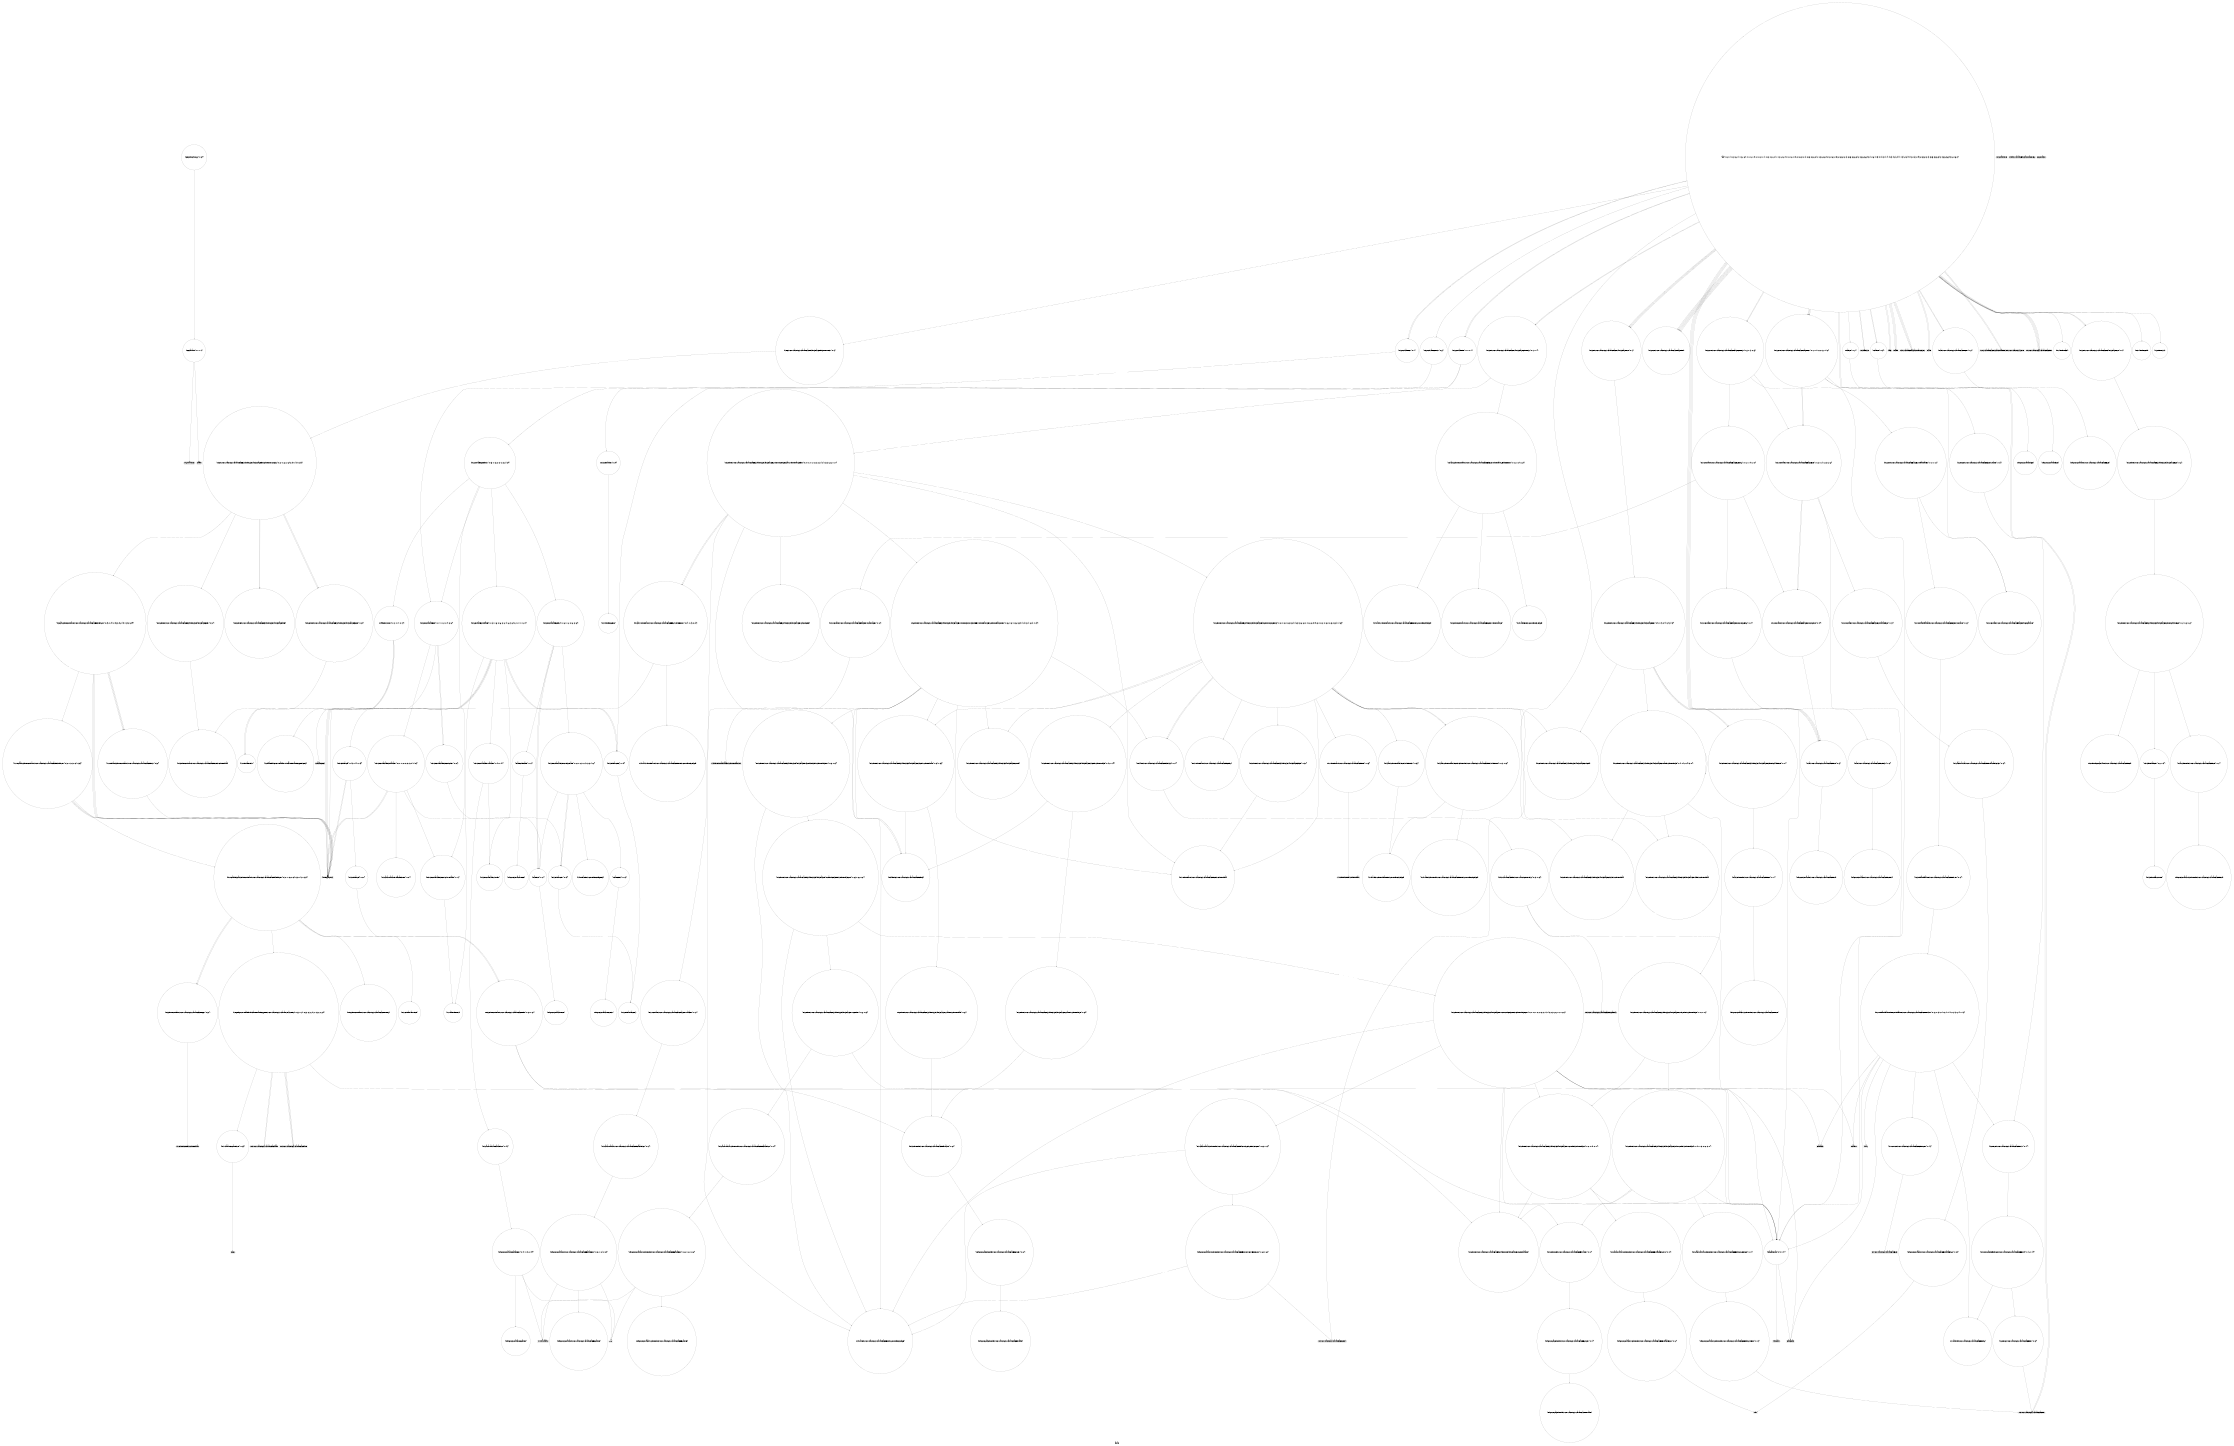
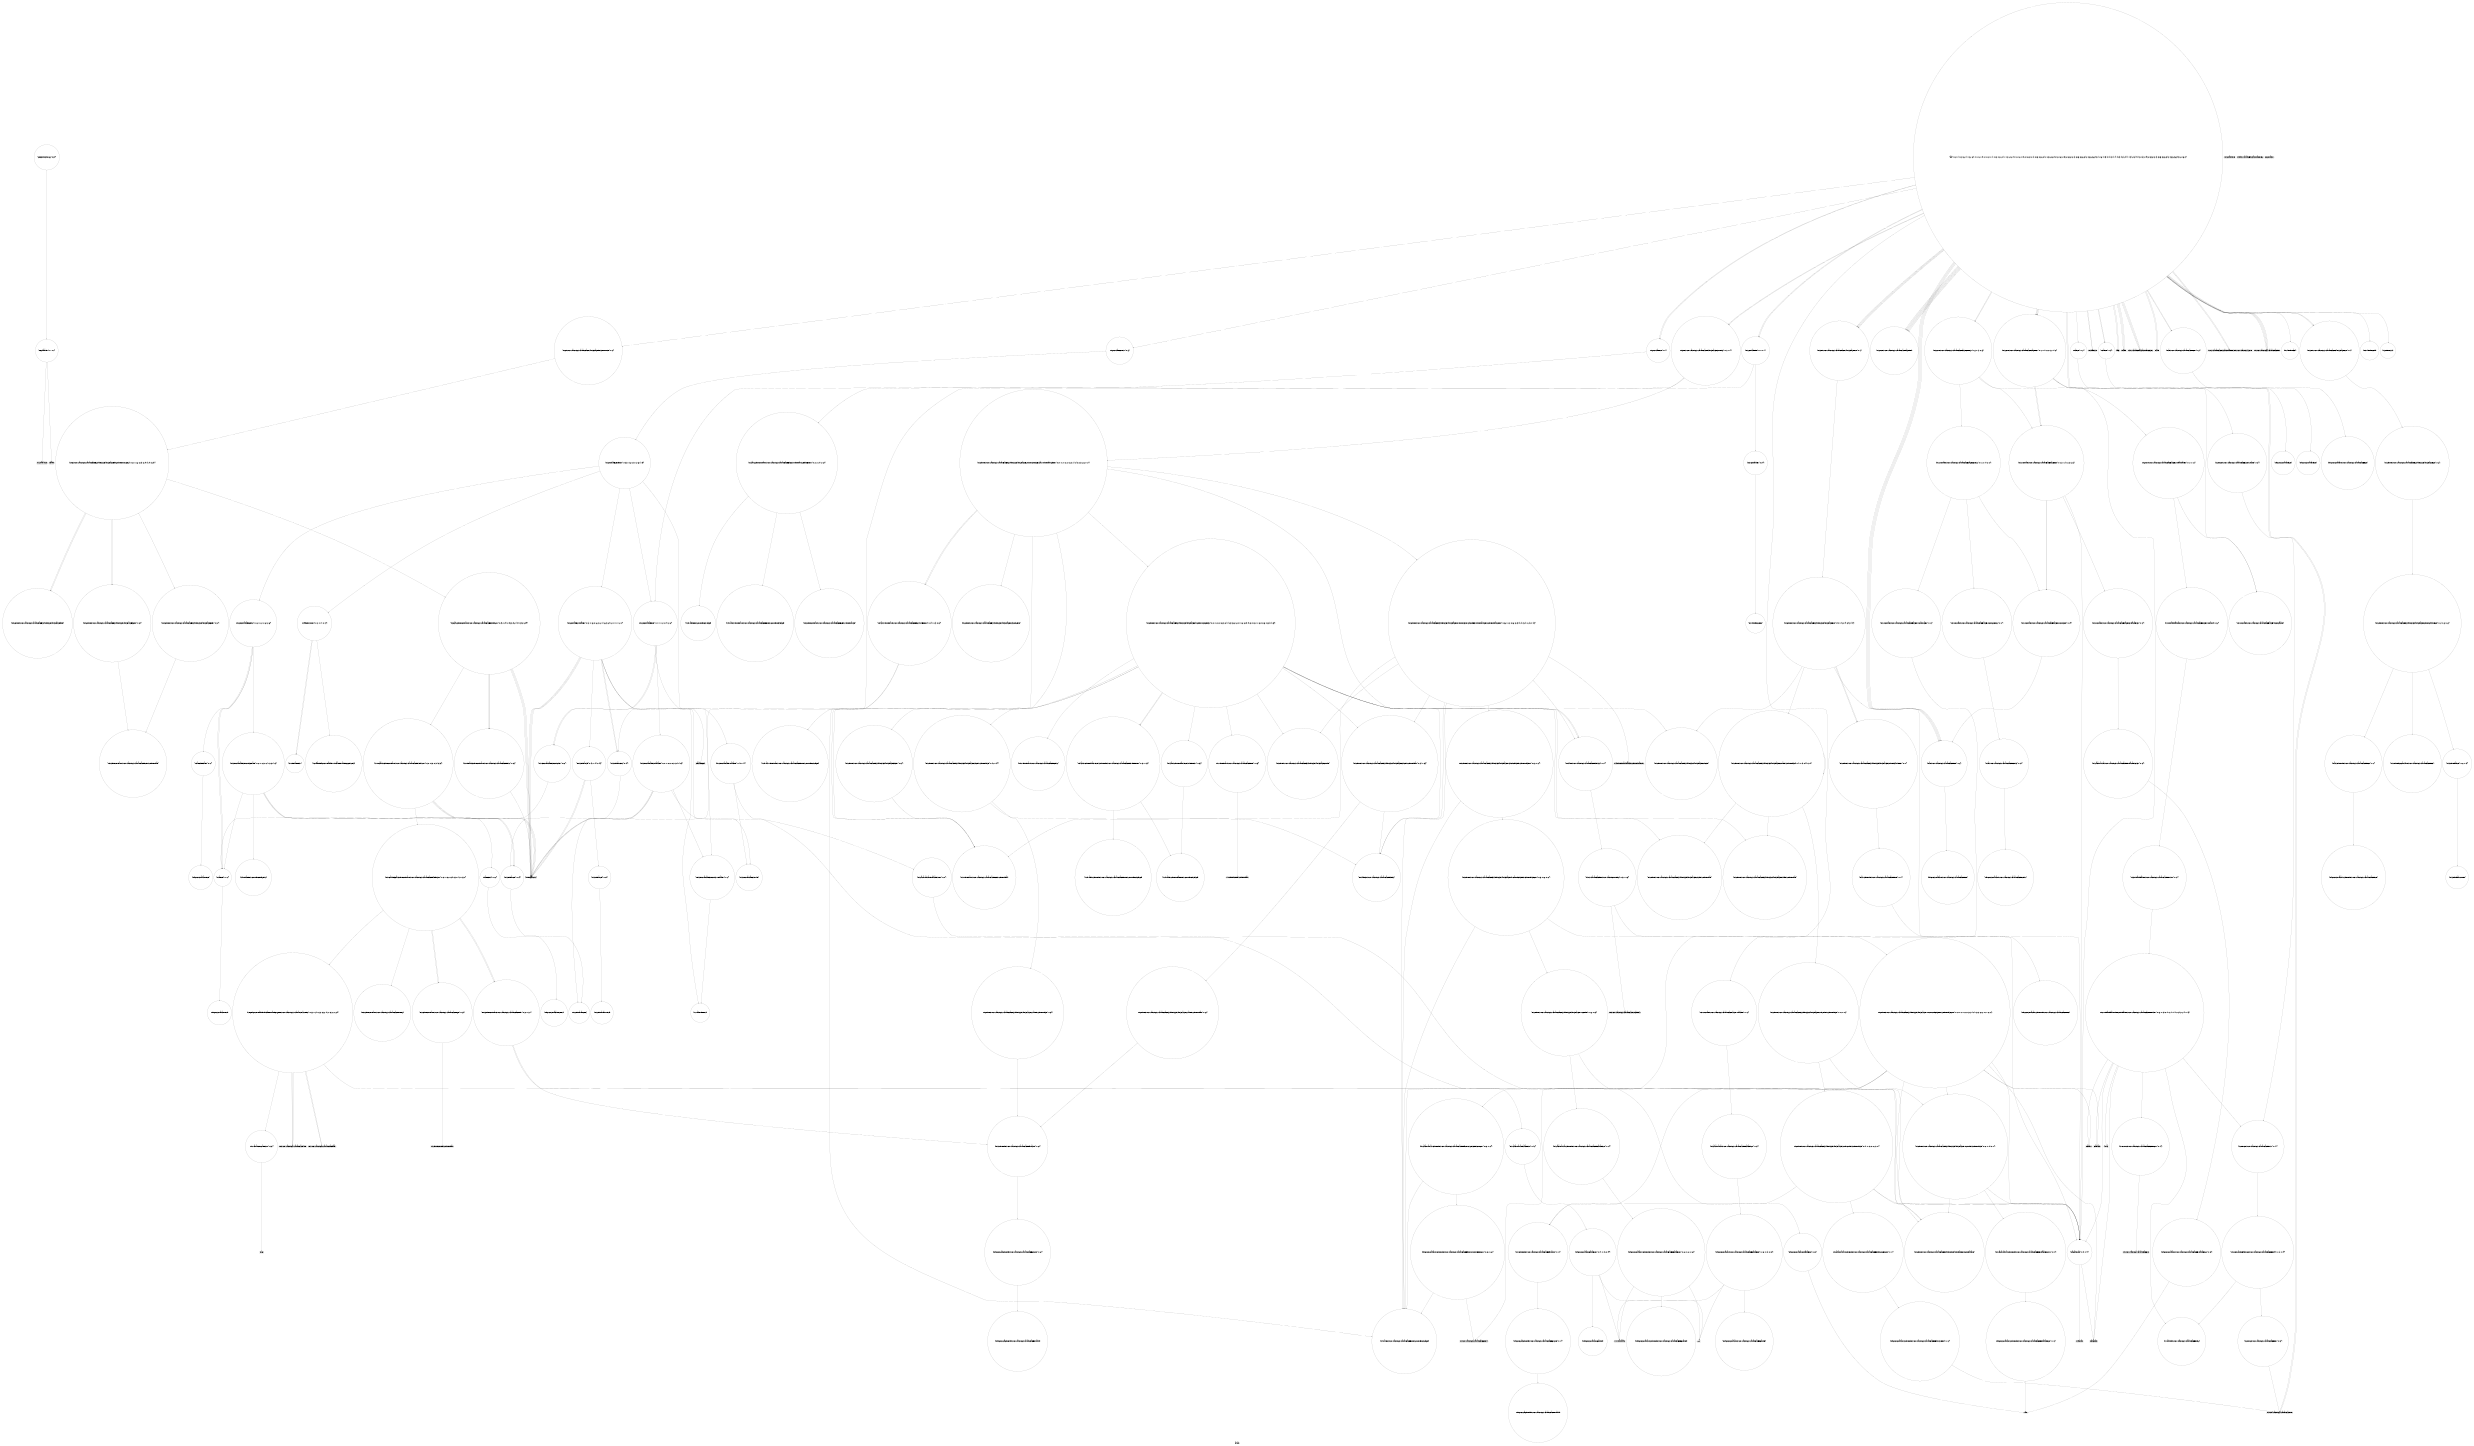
node "{_ZN9__gnu_cxx13new_allocatorImE10deallocateEPmm|{<s0>208}}": added
